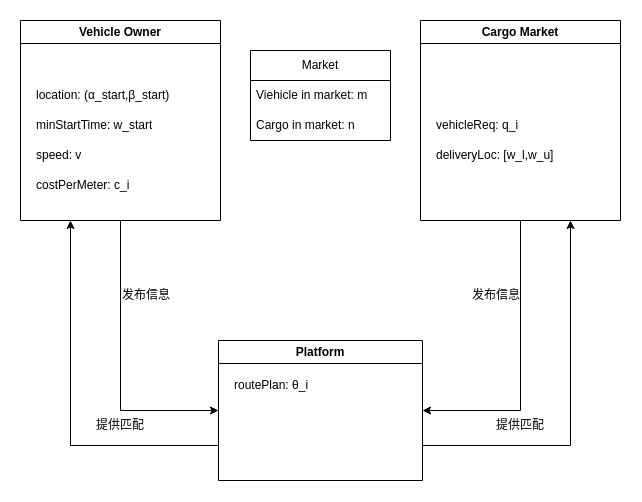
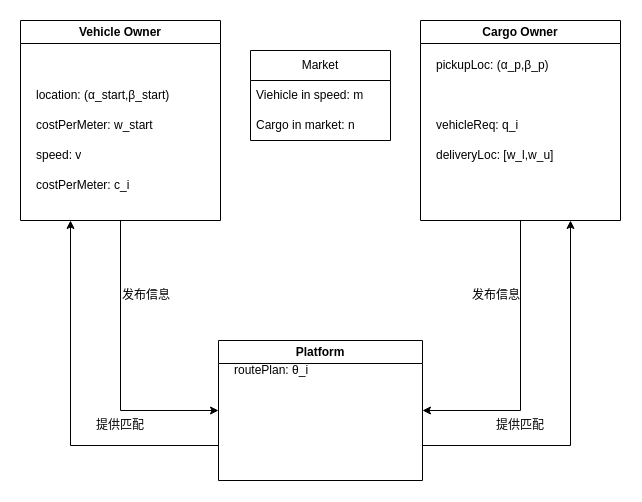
node "Cargo Market": label "Cargo Market" -> "Cargo Owner"
node "pickupLoc: (α_p,β_p)": added
node "Viehicle in market: m": label "Viehicle in market: m" -> "Viehicle in speed: m"
node "minStartTime: w_start": label "minStartTime: w_start" -> "costPerMeter: w_start"
node "routePlan: θ_i": moved (319, 386) -> (319, 371)
